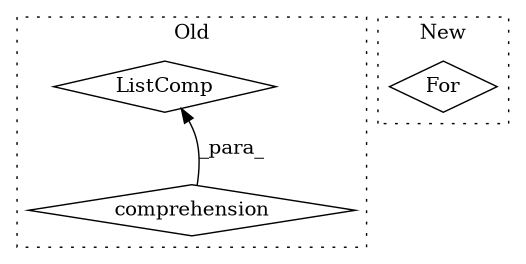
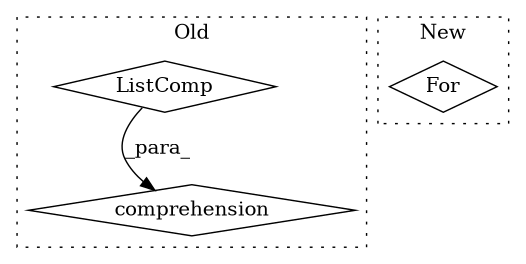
edge "comprehension" -> "ListComp": reversed
